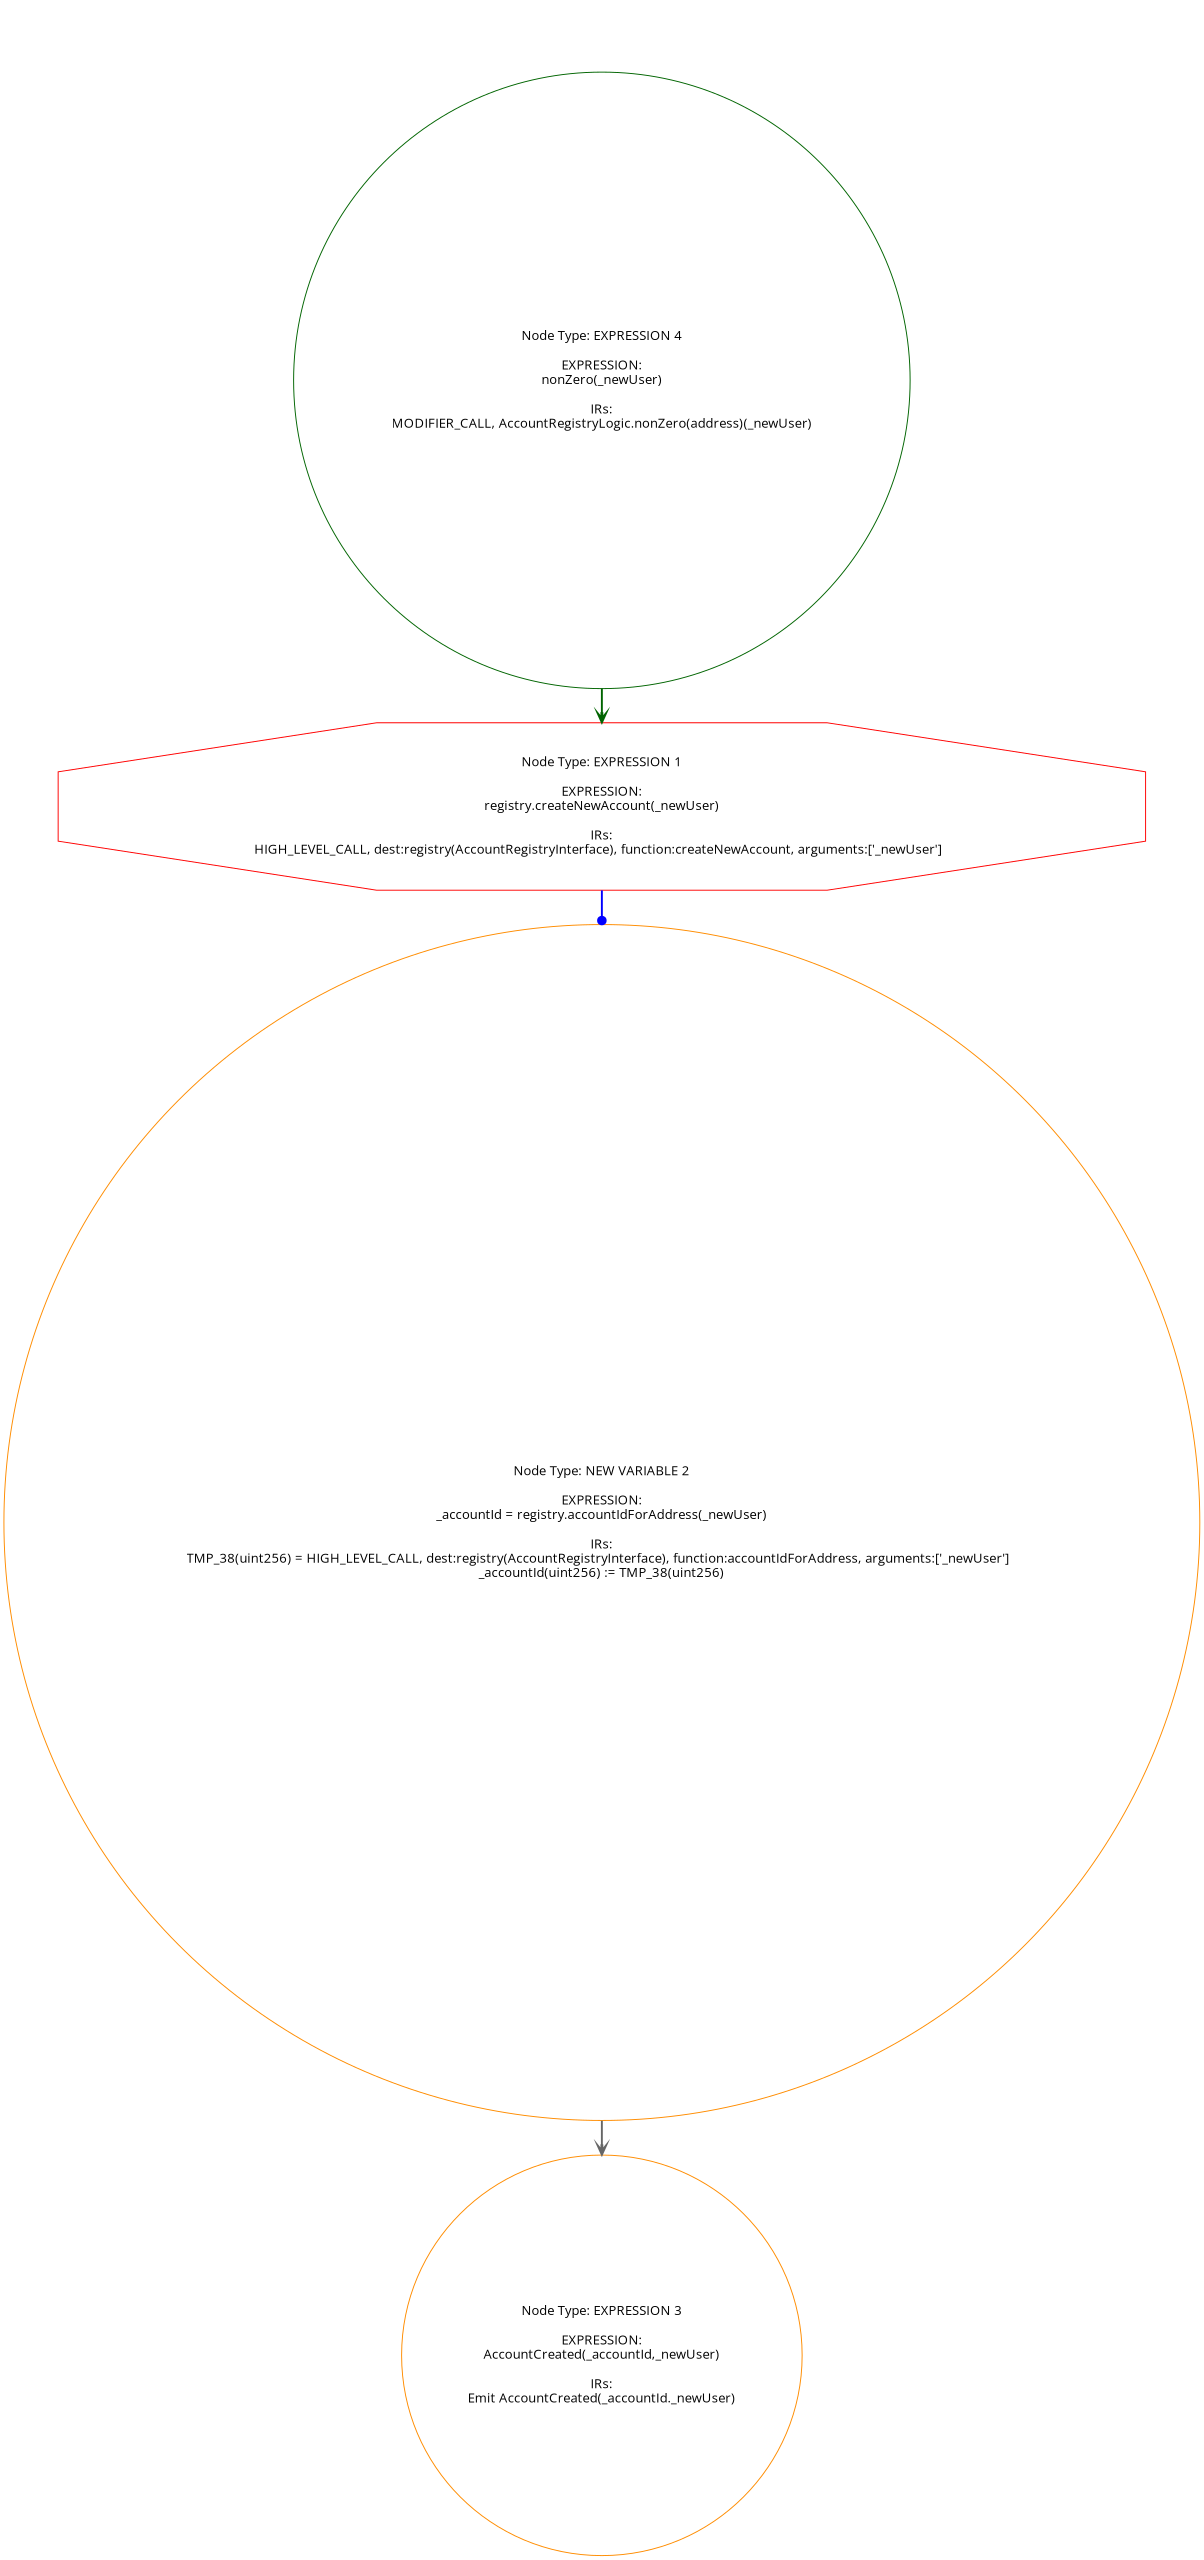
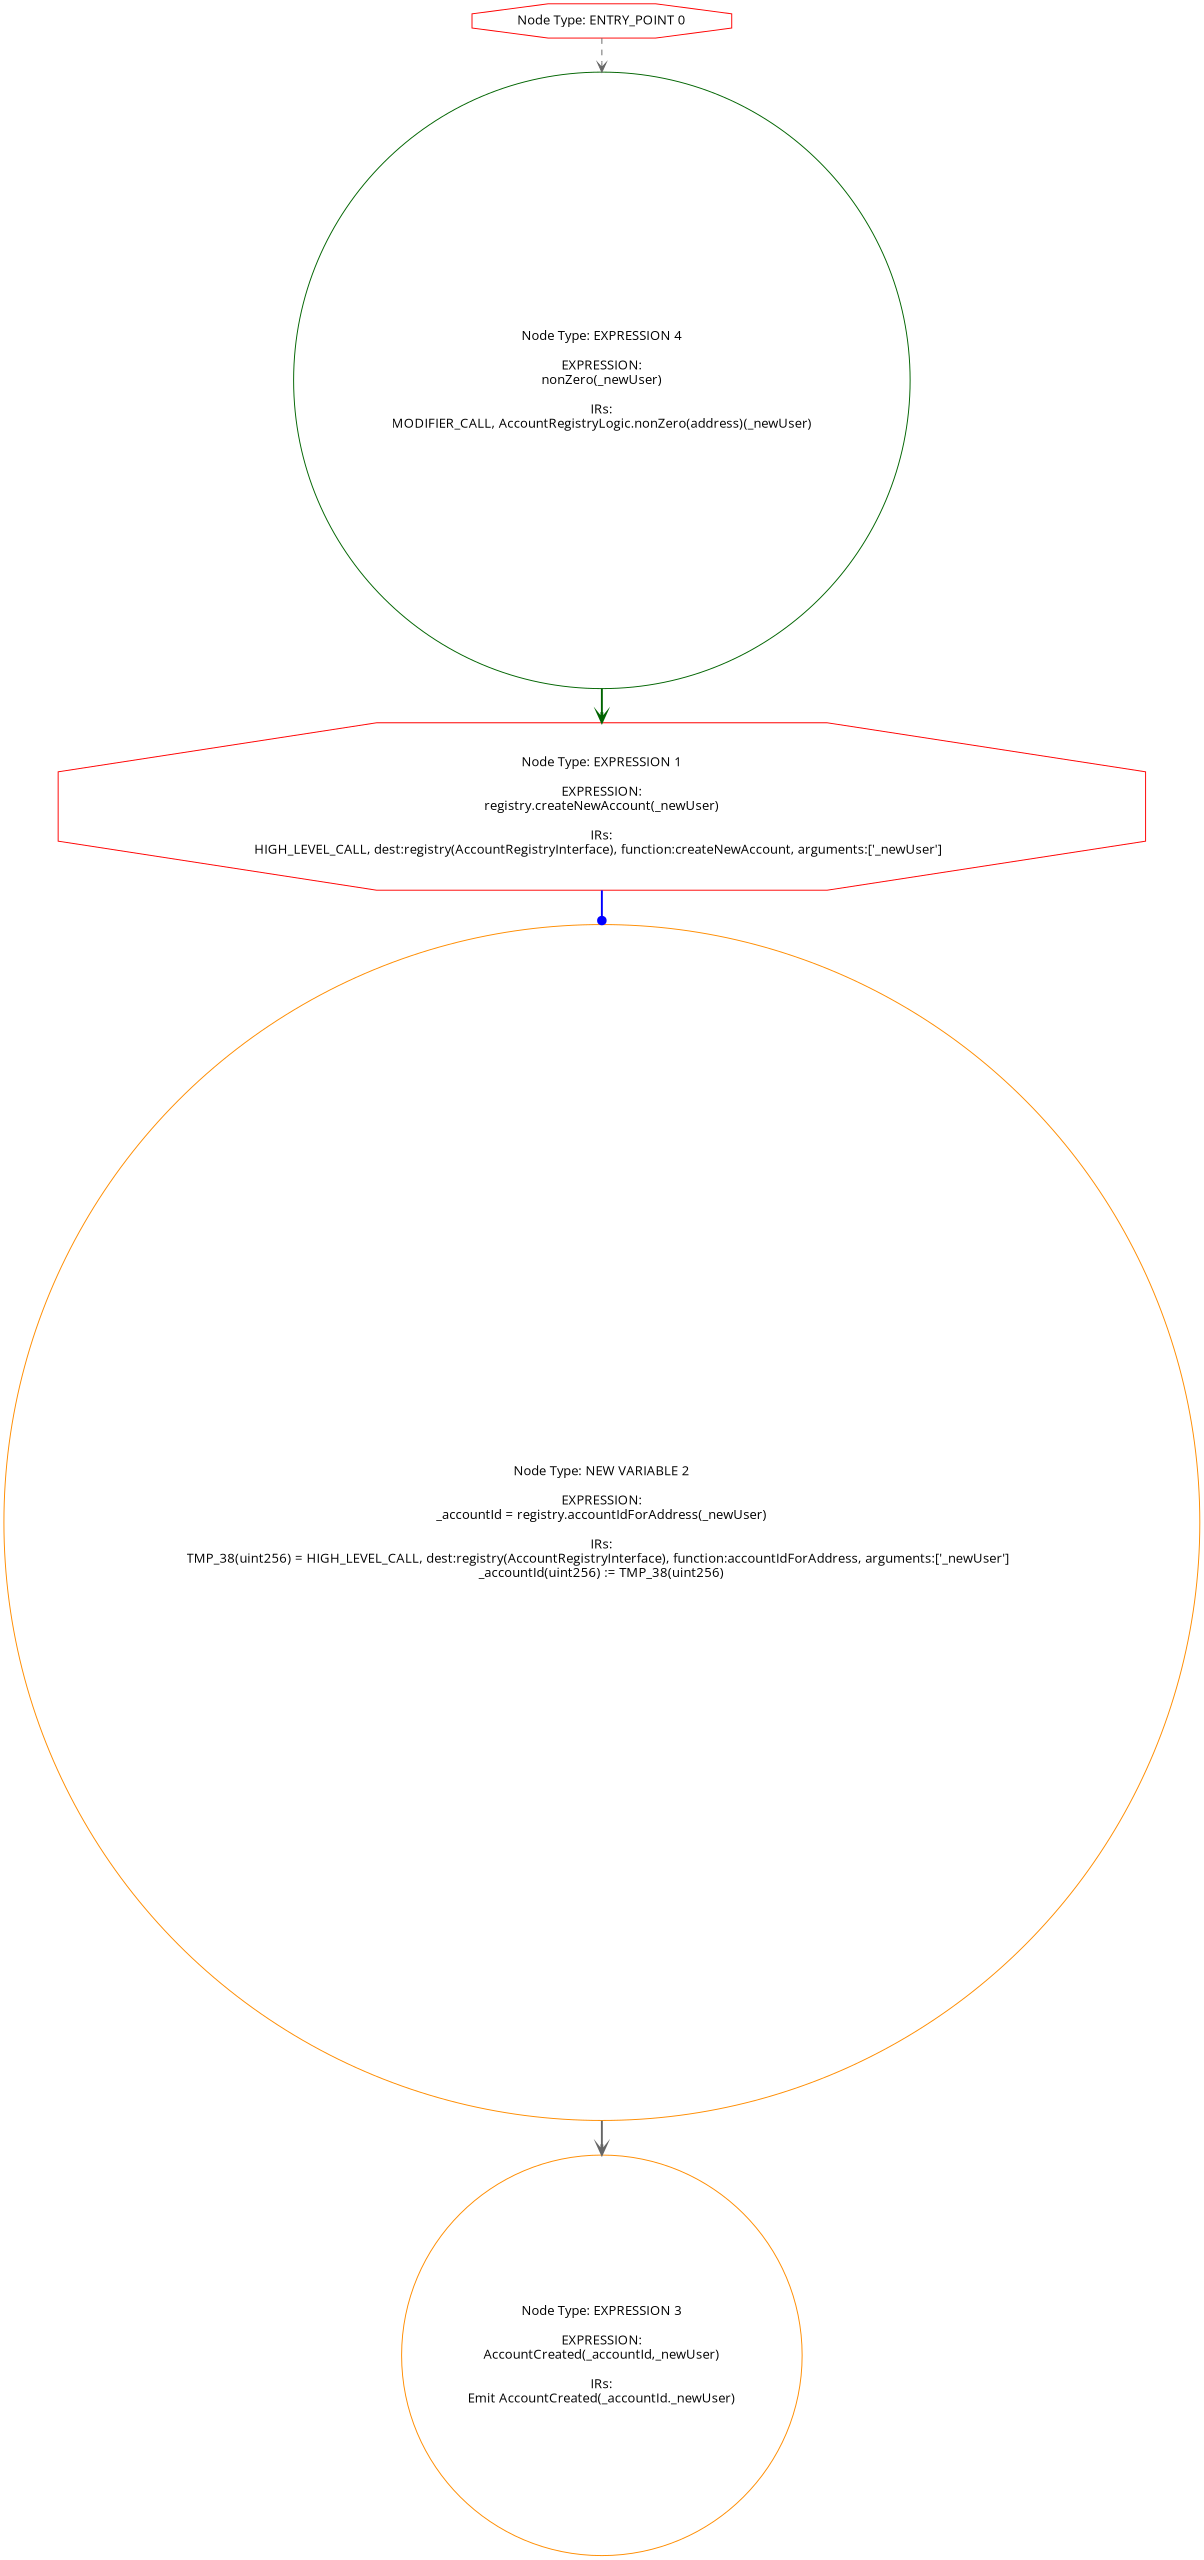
node "Node Type: ENTRY_POINT 0": added
